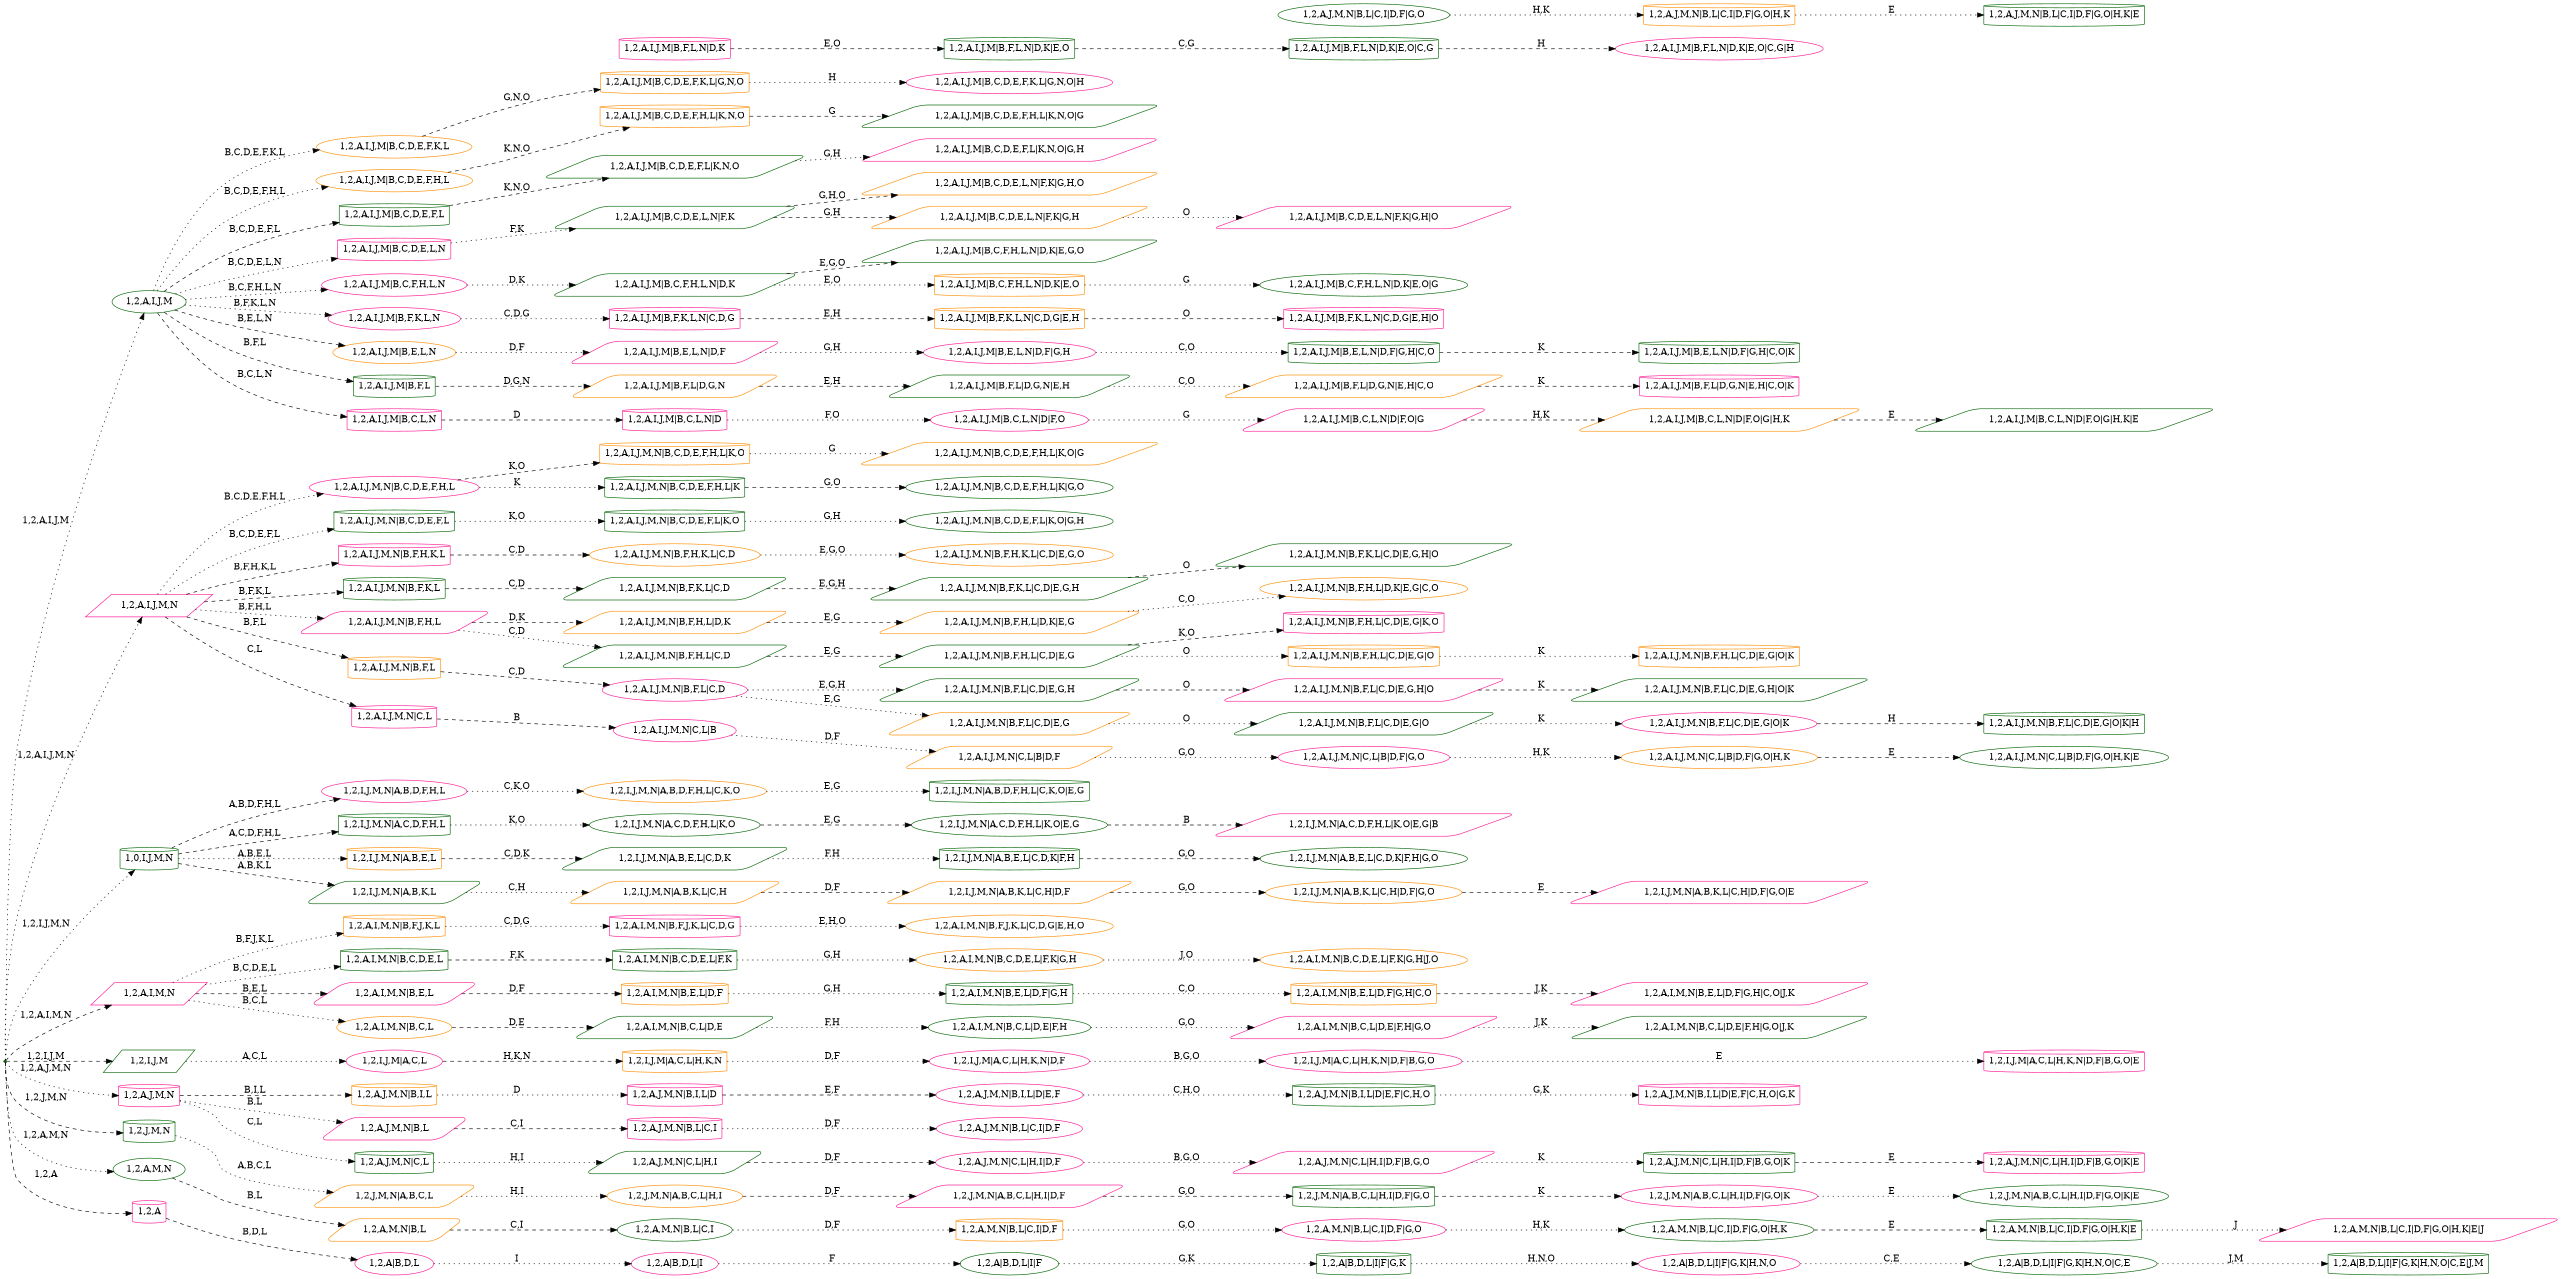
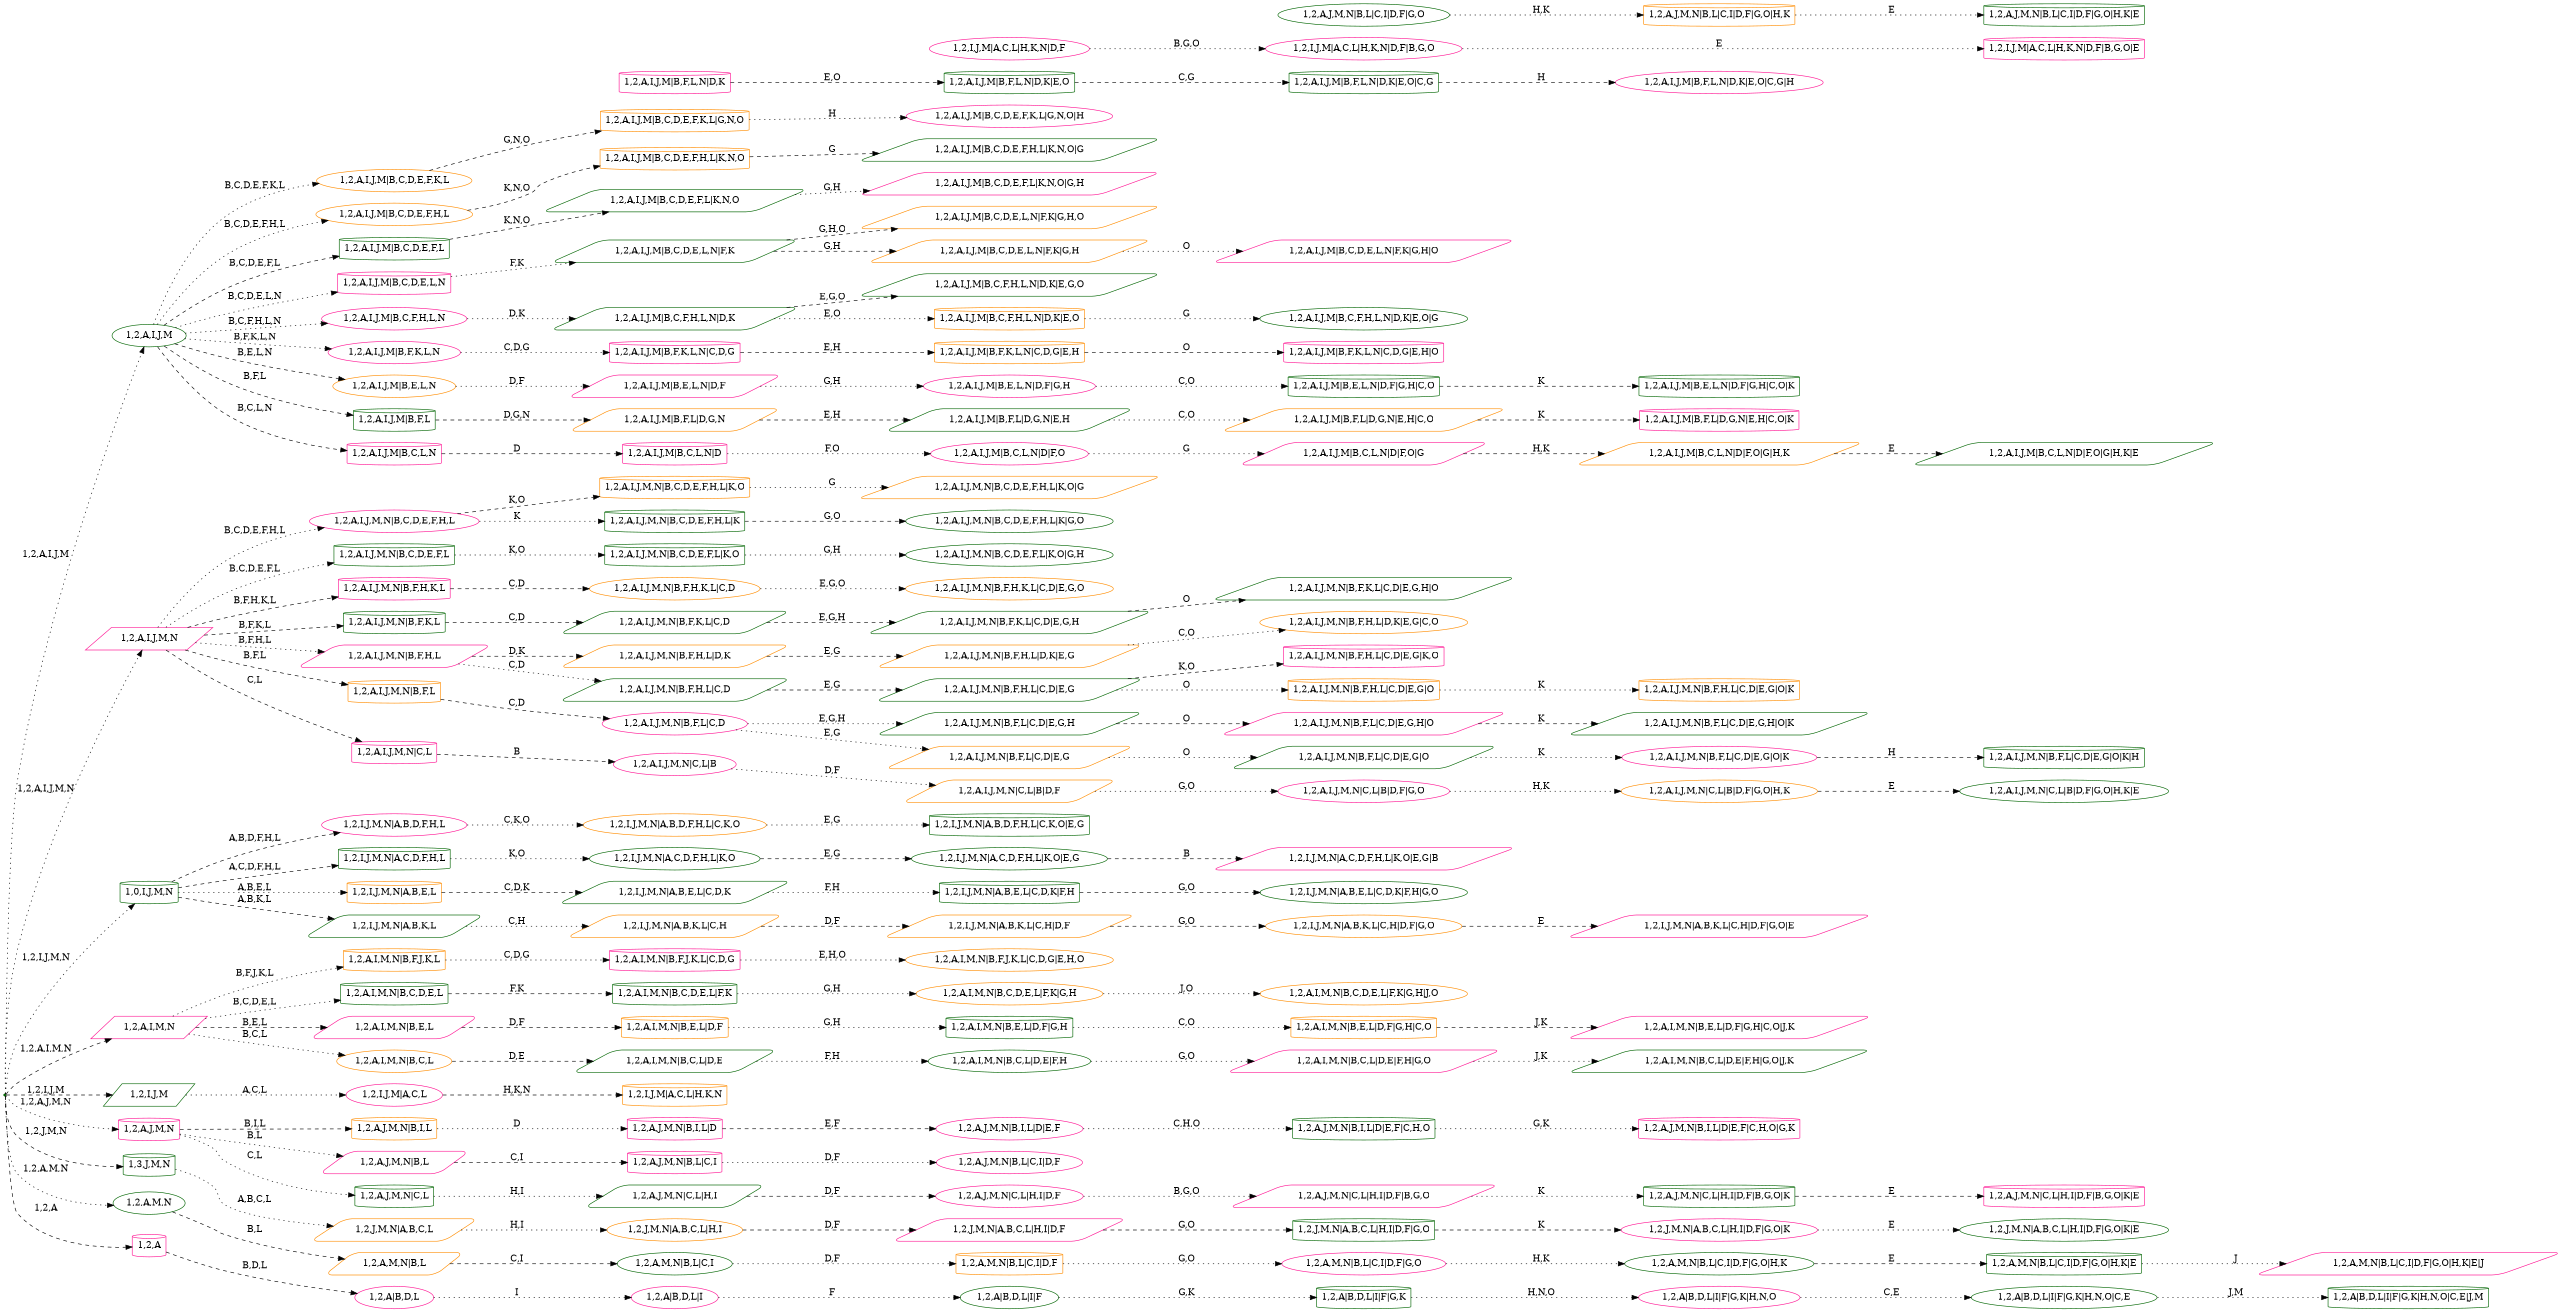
edge "1,2,I,J,M|A,C,L|H,K,N" -> "1,2,I,J,M|A,C,L|H,K,N|D,F": removed, label "D,F"
node "1,2,J,M,N": label "1,2,J,M,N" -> "1,3,J,M,N"
